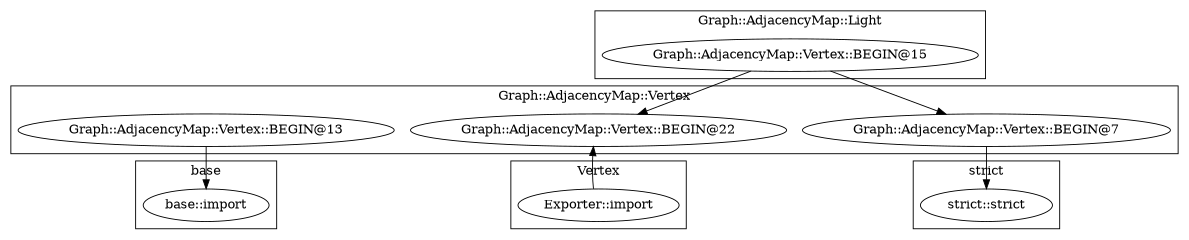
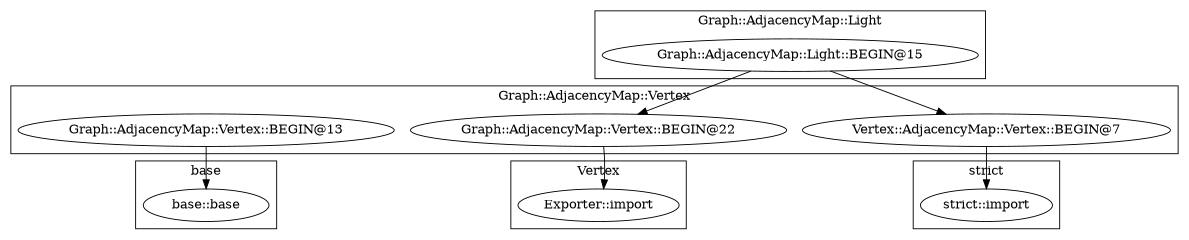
node "Graph::AdjacencyMap::Vertex::BEGIN@15": label "Graph::AdjacencyMap::Vertex::BEGIN@15" -> "Graph::AdjacencyMap::Light::BEGIN@15"
node "Graph::AdjacencyMap::Vertex::BEGIN@7": label "Graph::AdjacencyMap::Vertex::BEGIN@7" -> "Vertex::AdjacencyMap::Vertex::BEGIN@7"
edge "Exporter::import" -> "Graph::AdjacencyMap::Vertex::BEGIN@22": reversed
node "base::import": label "base::import" -> "base::base"
node "strict::strict": label "strict::strict" -> "strict::import"
